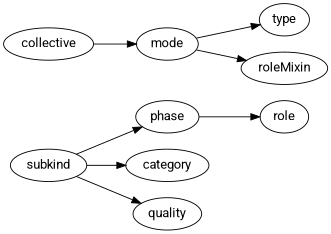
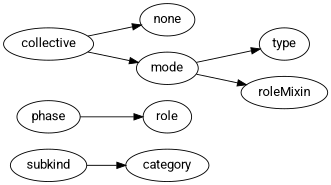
node "none": added
edge "subkind" -> "phase": removed
node "quality": removed
